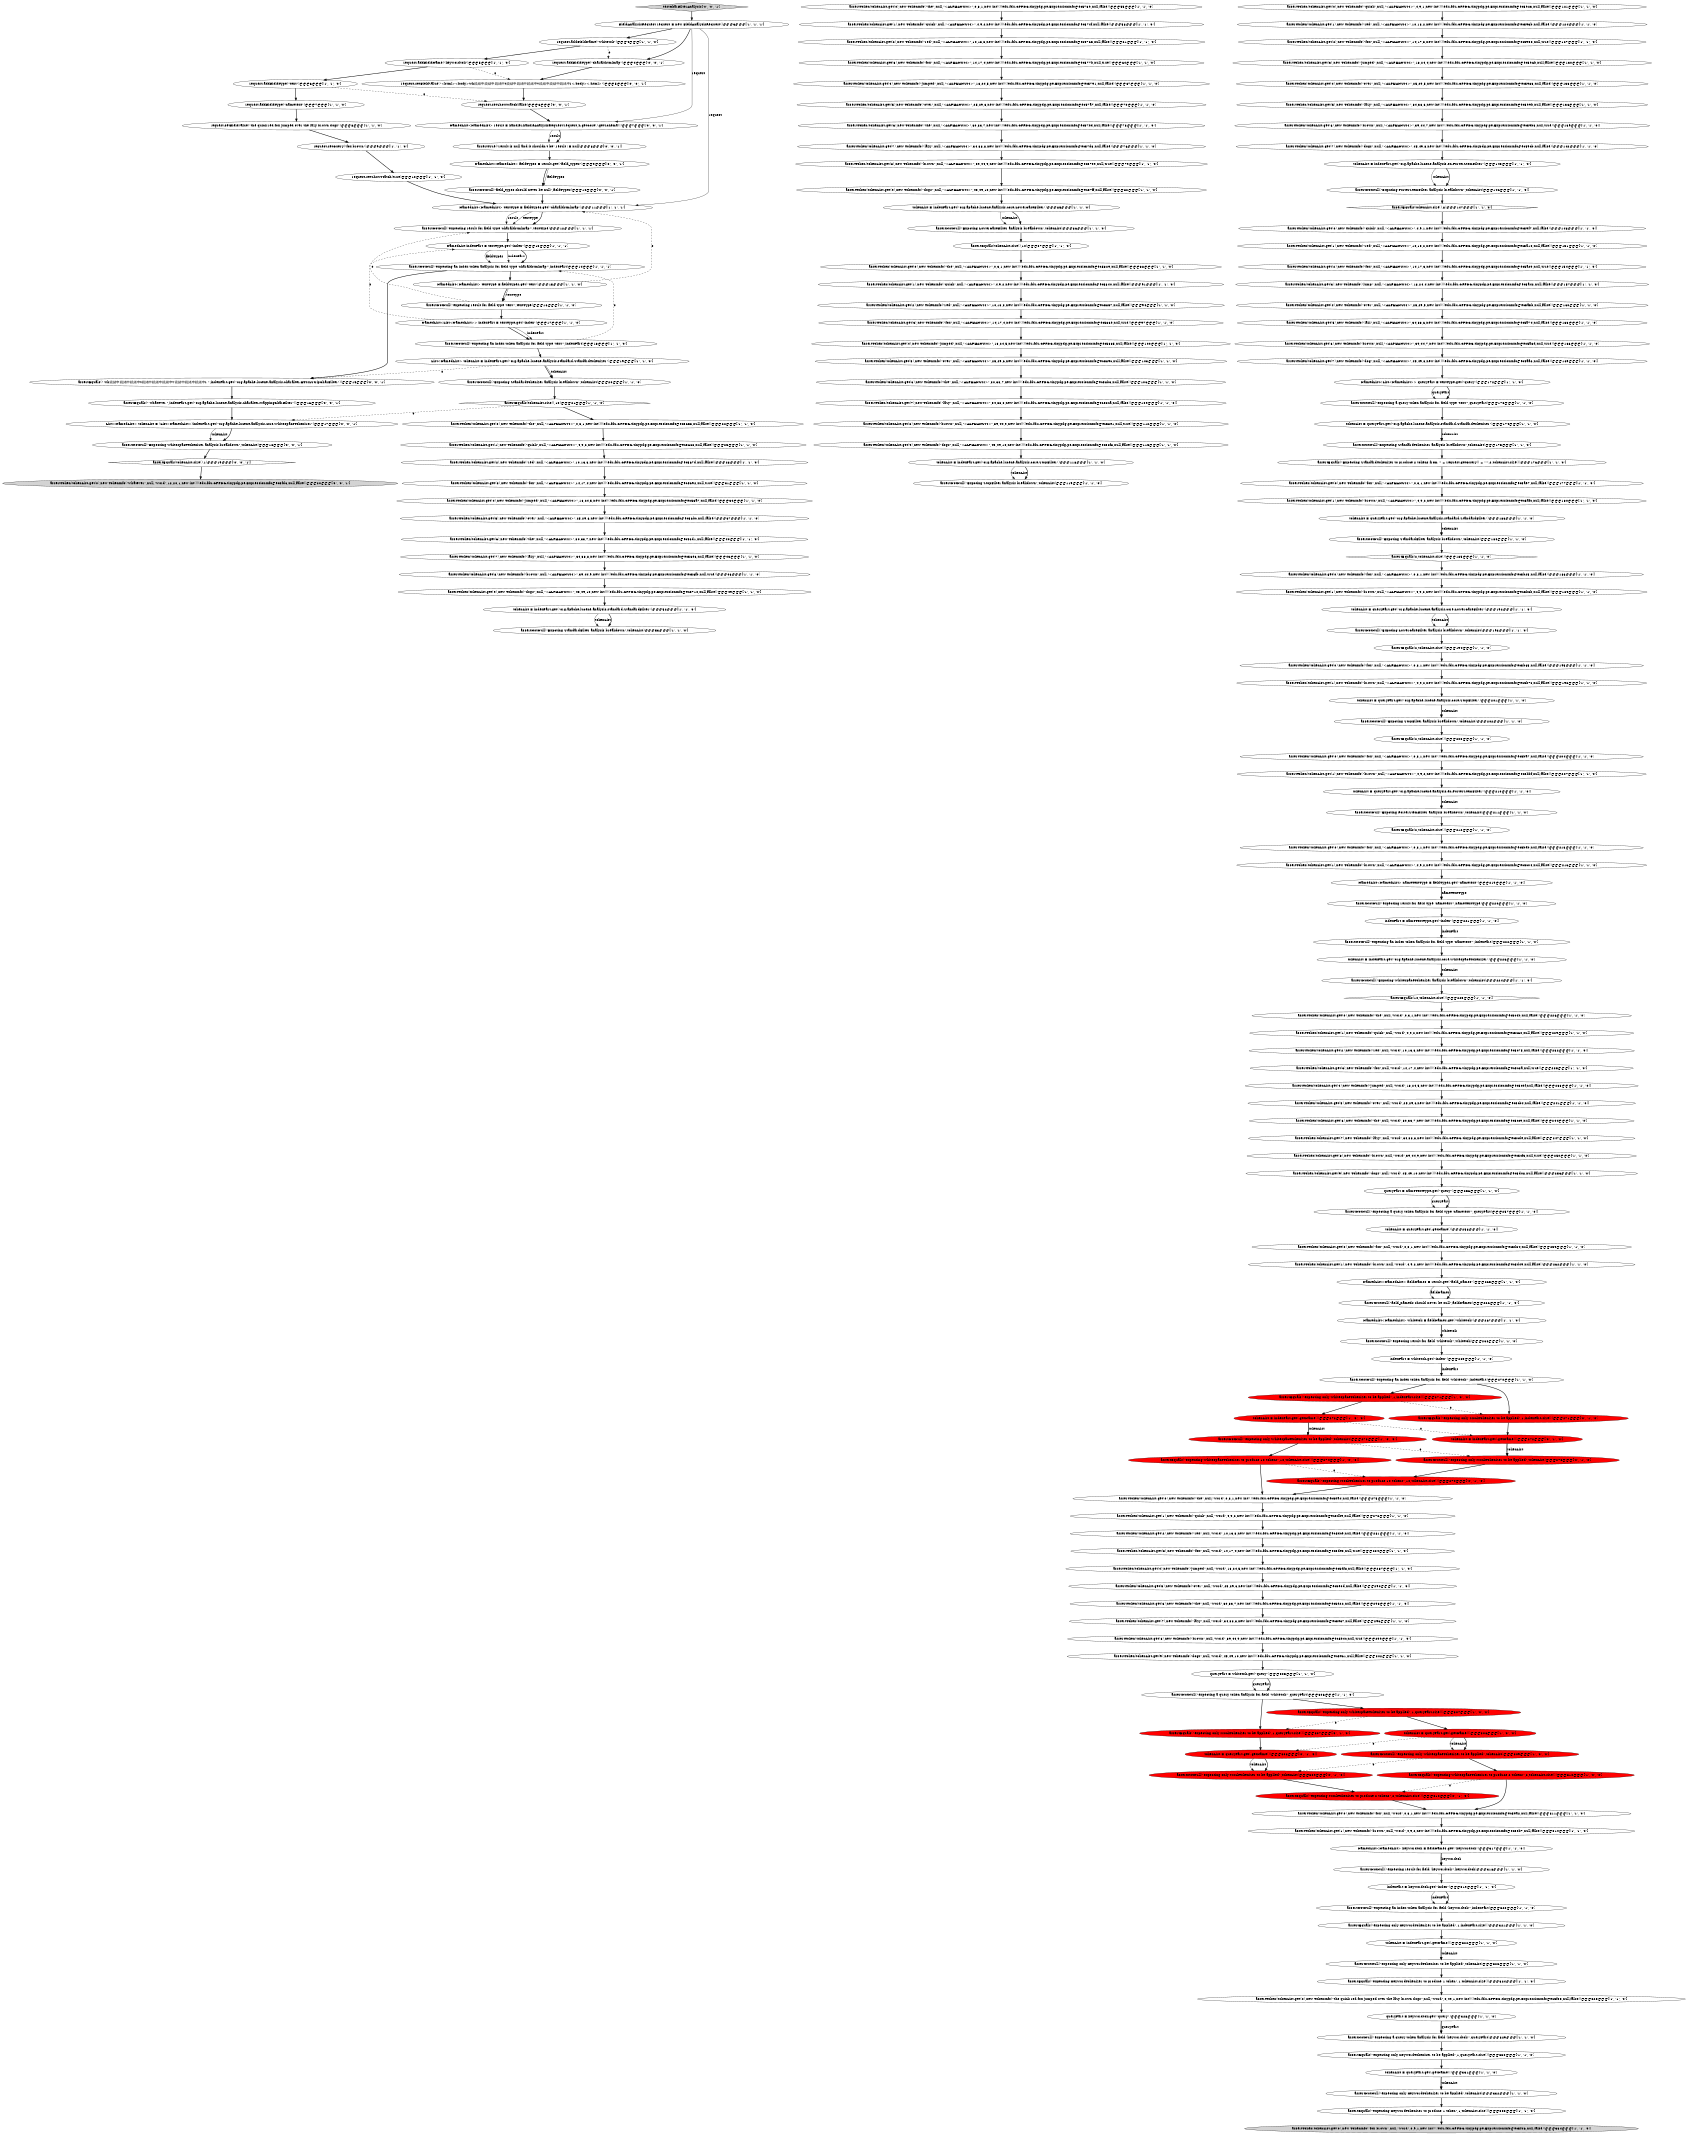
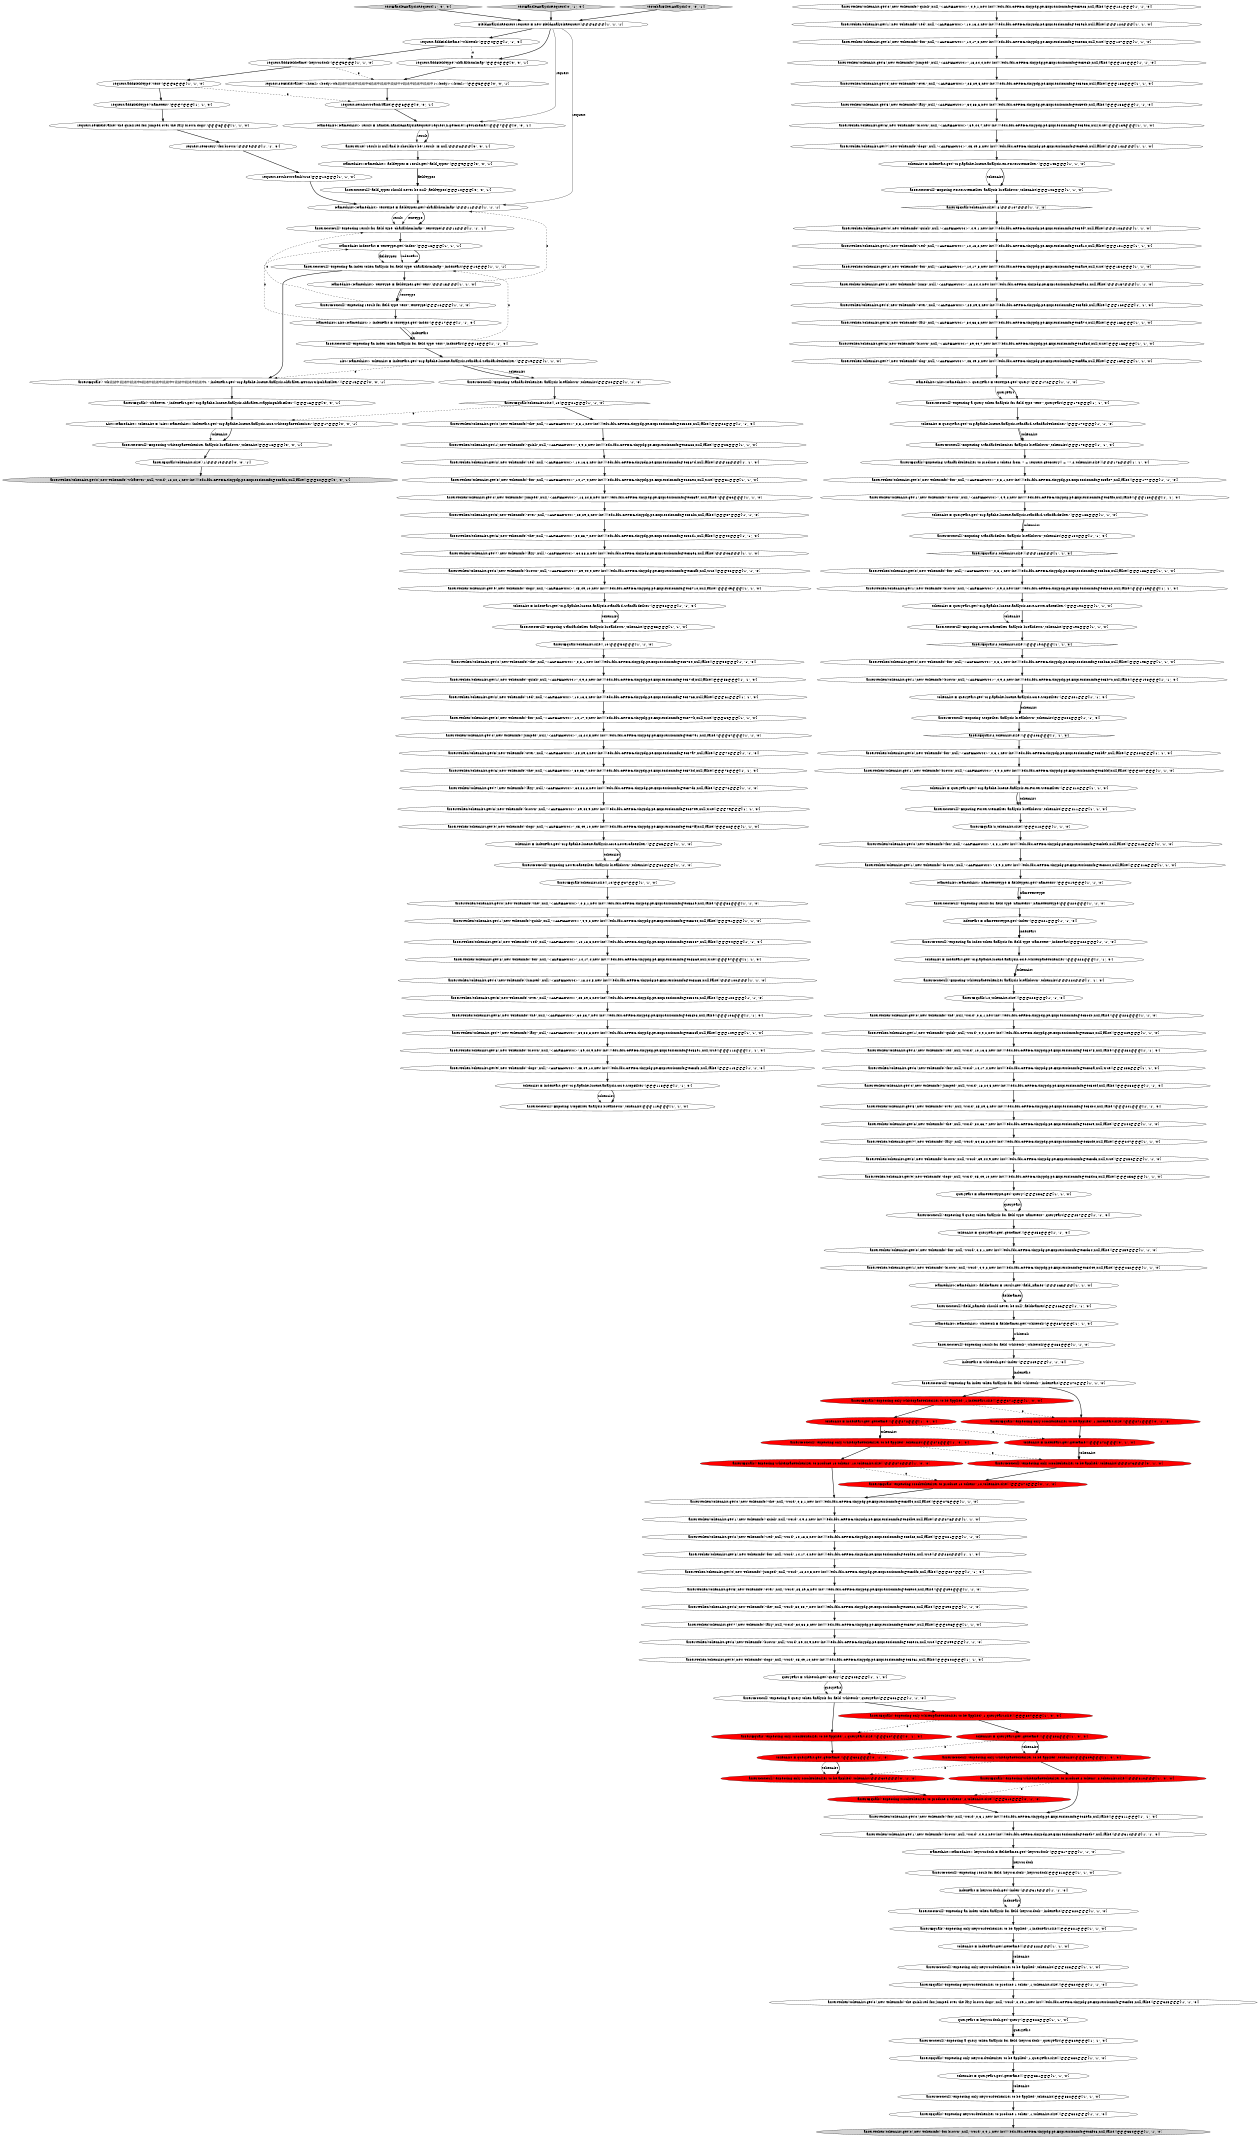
node "testHandleAnalysisRequest['1', '0', '0']": added
node "testHandleAnalysisRequest['0', '1', '0']": added
node "assertEquals(tokenList.size(),1)@@@19@@@['0', '0', '1']": shape diamond -> ellipse
node "assertEquals(tokenList.size(),10)@@@54@@@['1', '1', '0']": added
node "assertEquals(2,tokenList.size())@@@194@@@['1', '1', '0']": shape ellipse -> diamond
node "assertEquals(2,tokenList.size())@@@203@@@['1', '1', '0']": shape ellipse -> diamond
node "assertEquals(10,tokenList.size())@@@225@@@['1', '1', '0']": shape diamond -> ellipse
